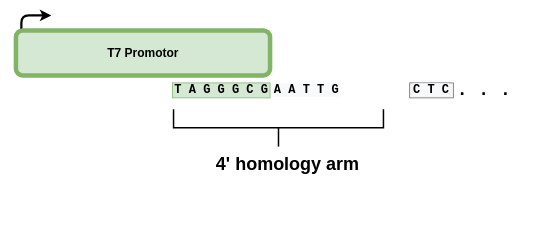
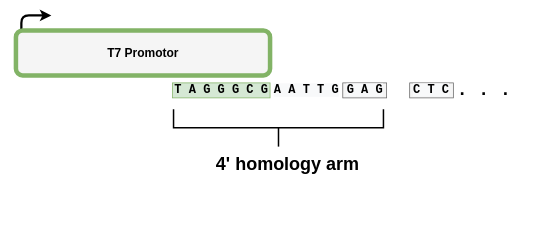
node "T7 Promotor": fillcolor #d5e8d4 -> #f5f5f5
node "G A G": added
